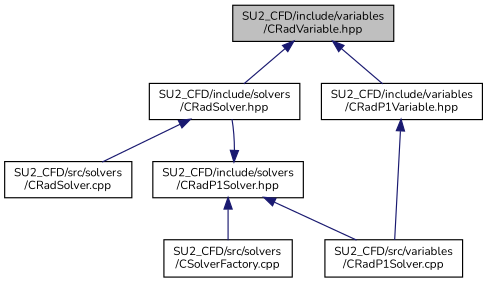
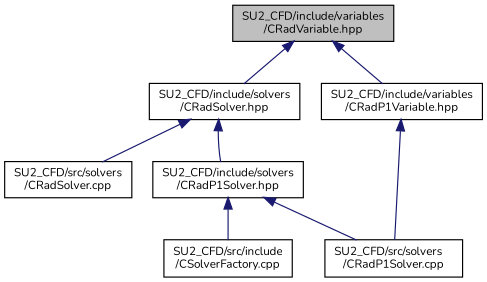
edge "SU2_CFD/include/solvers /CRadSolver.hpp" -> "SU2_CFD/include/solvers /CRadP1Solver.hpp": reversed
node "SU2_CFD/src/solvers /CSolverFactory.cpp": label "SU2_CFD/src/solvers /CSolverFactory.cpp" -> "SU2_CFD/src/include /CSolverFactory.cpp"
node "SU2_CFD/src/variables /CRadP1Solver.cpp": label "SU2_CFD/src/variables /CRadP1Solver.cpp" -> "SU2_CFD/src/solvers /CRadP1Solver.cpp"
